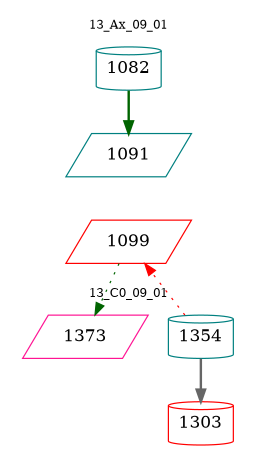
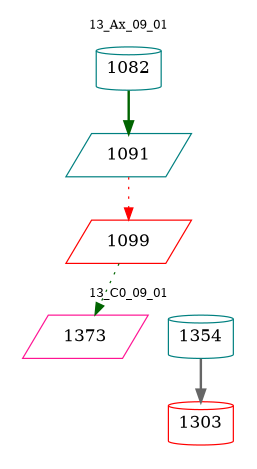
edge "1354" -> "1099": now "1091" -> "1099"
